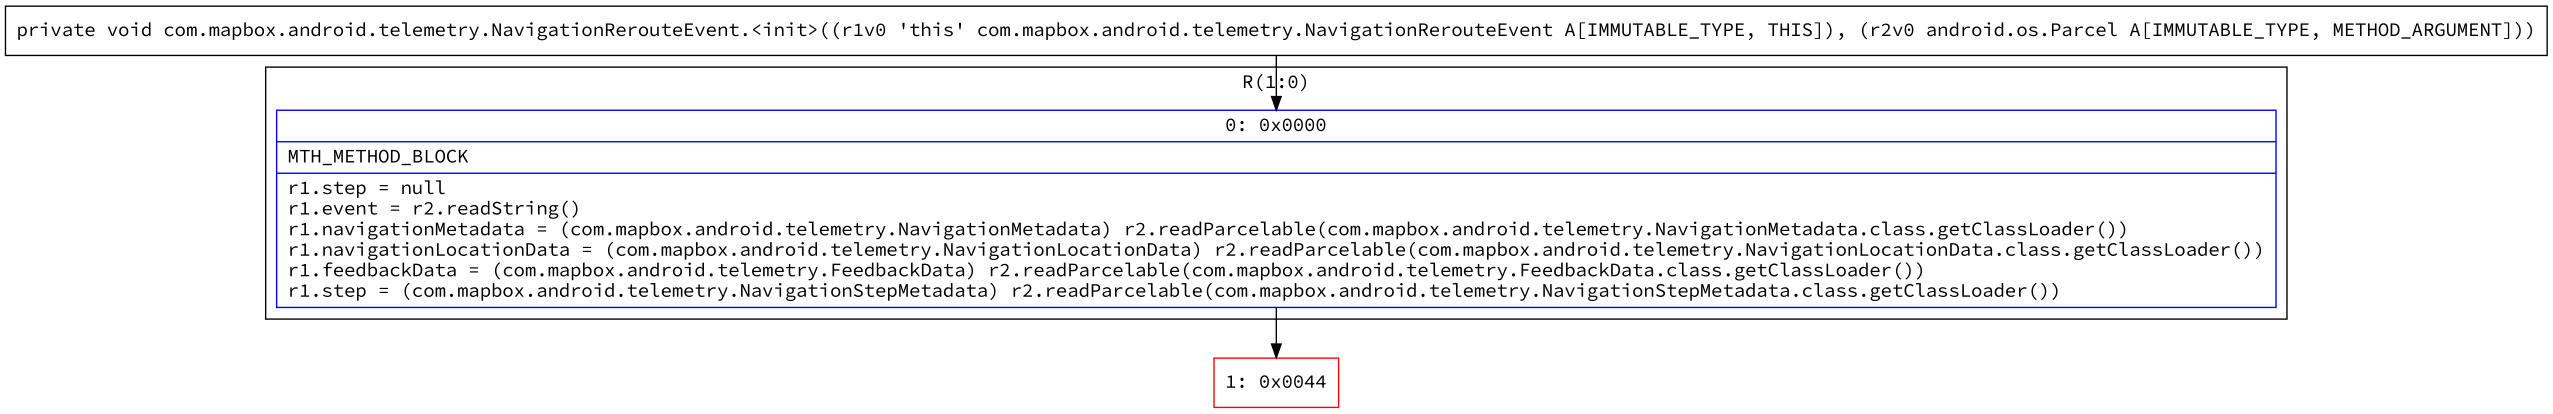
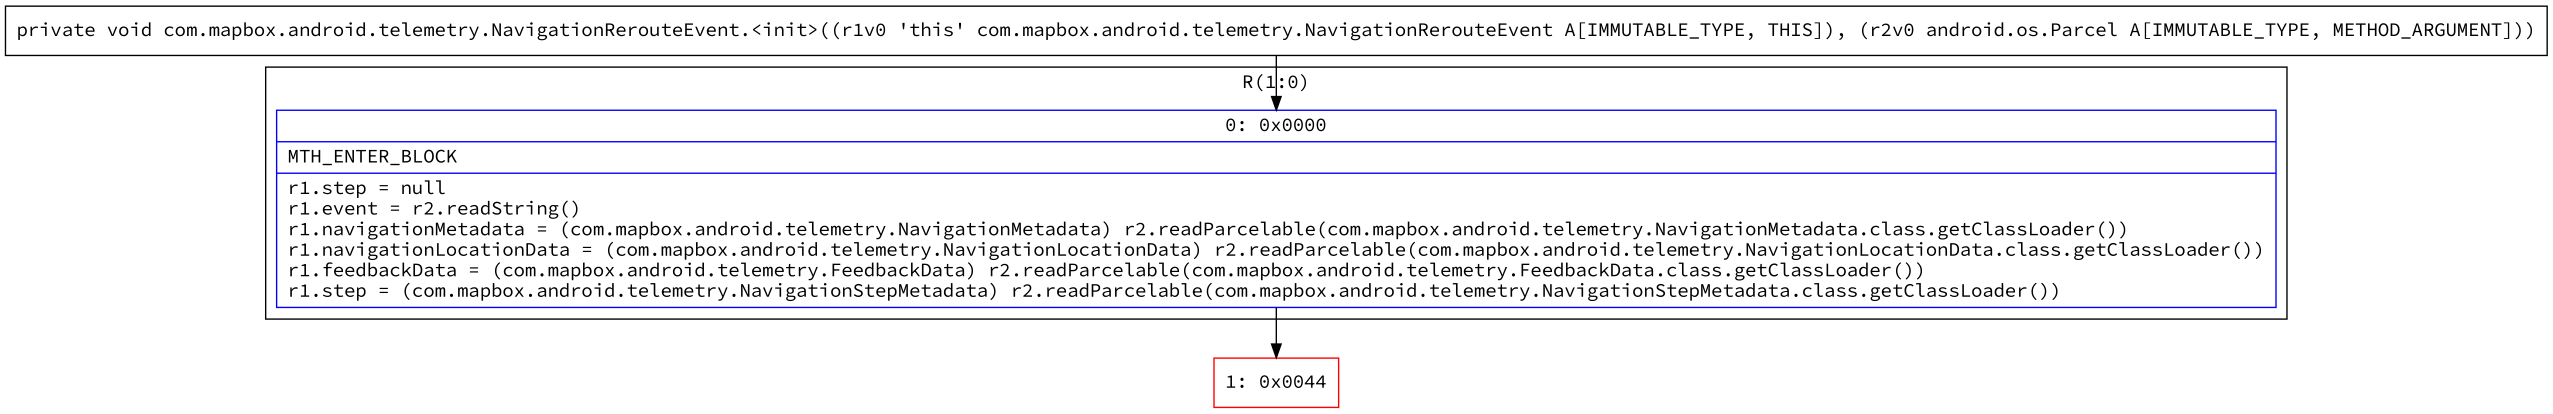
node "0: 0x0000": text "MTH_METHOD_BLOCK" -> "MTH_ENTER_BLOCK"
